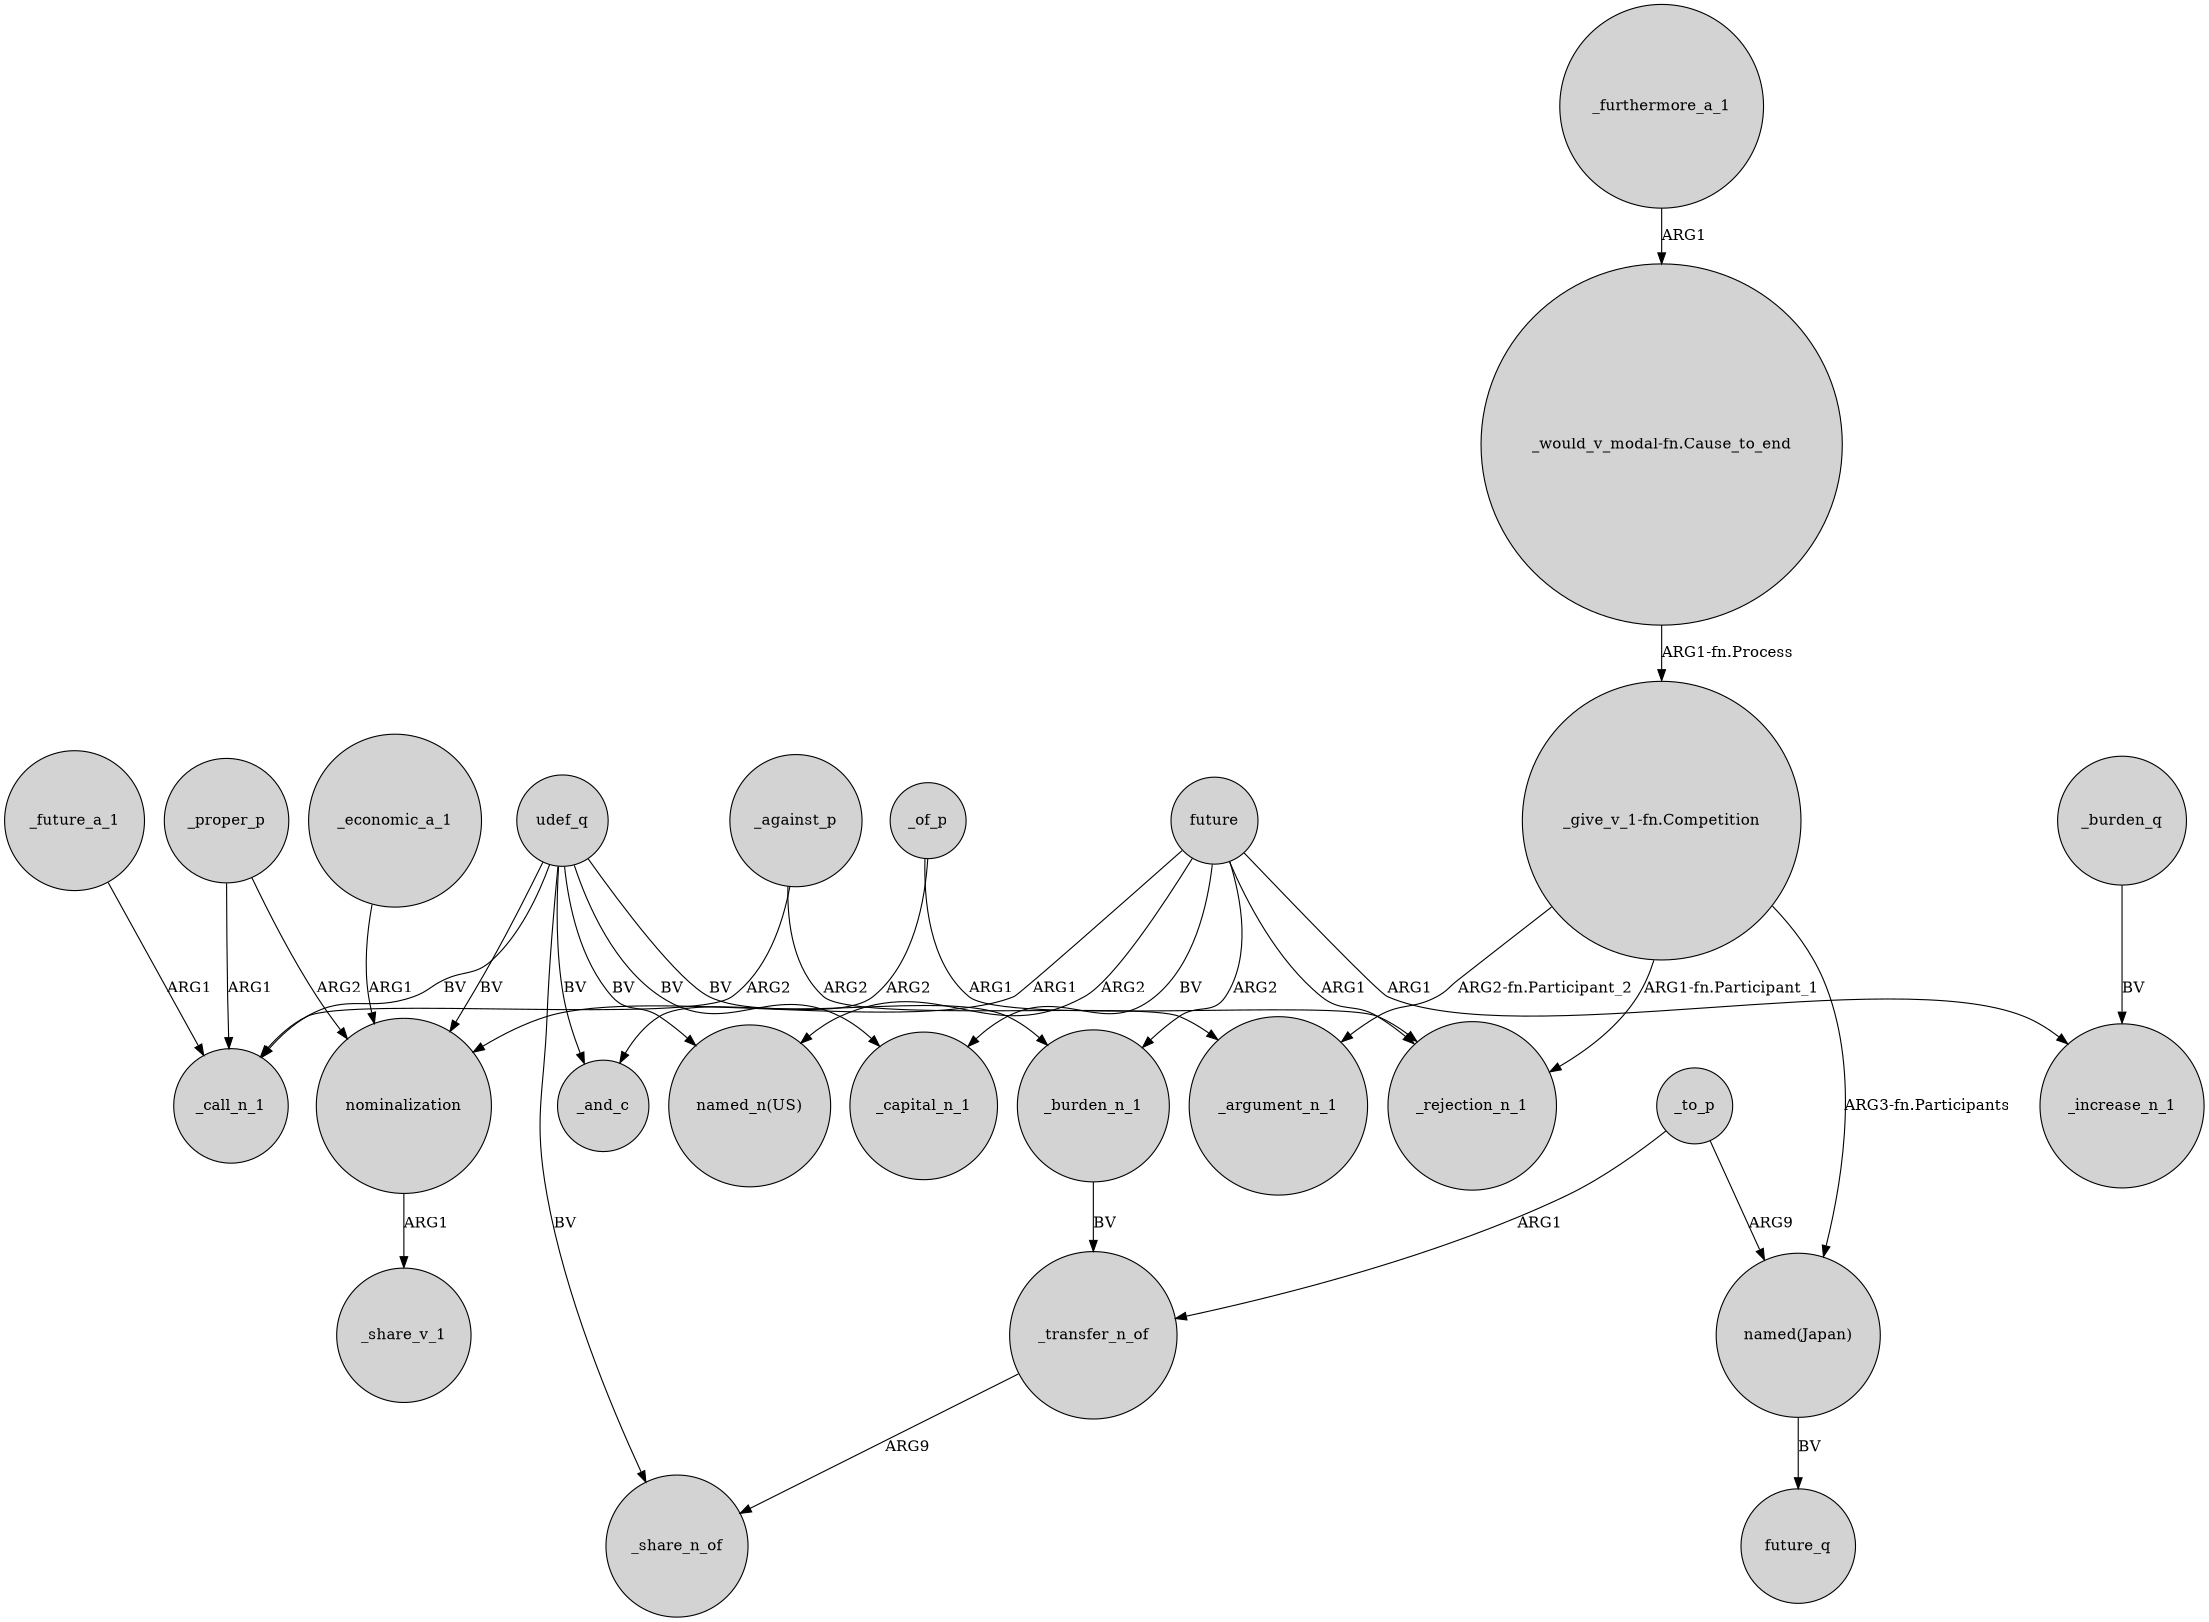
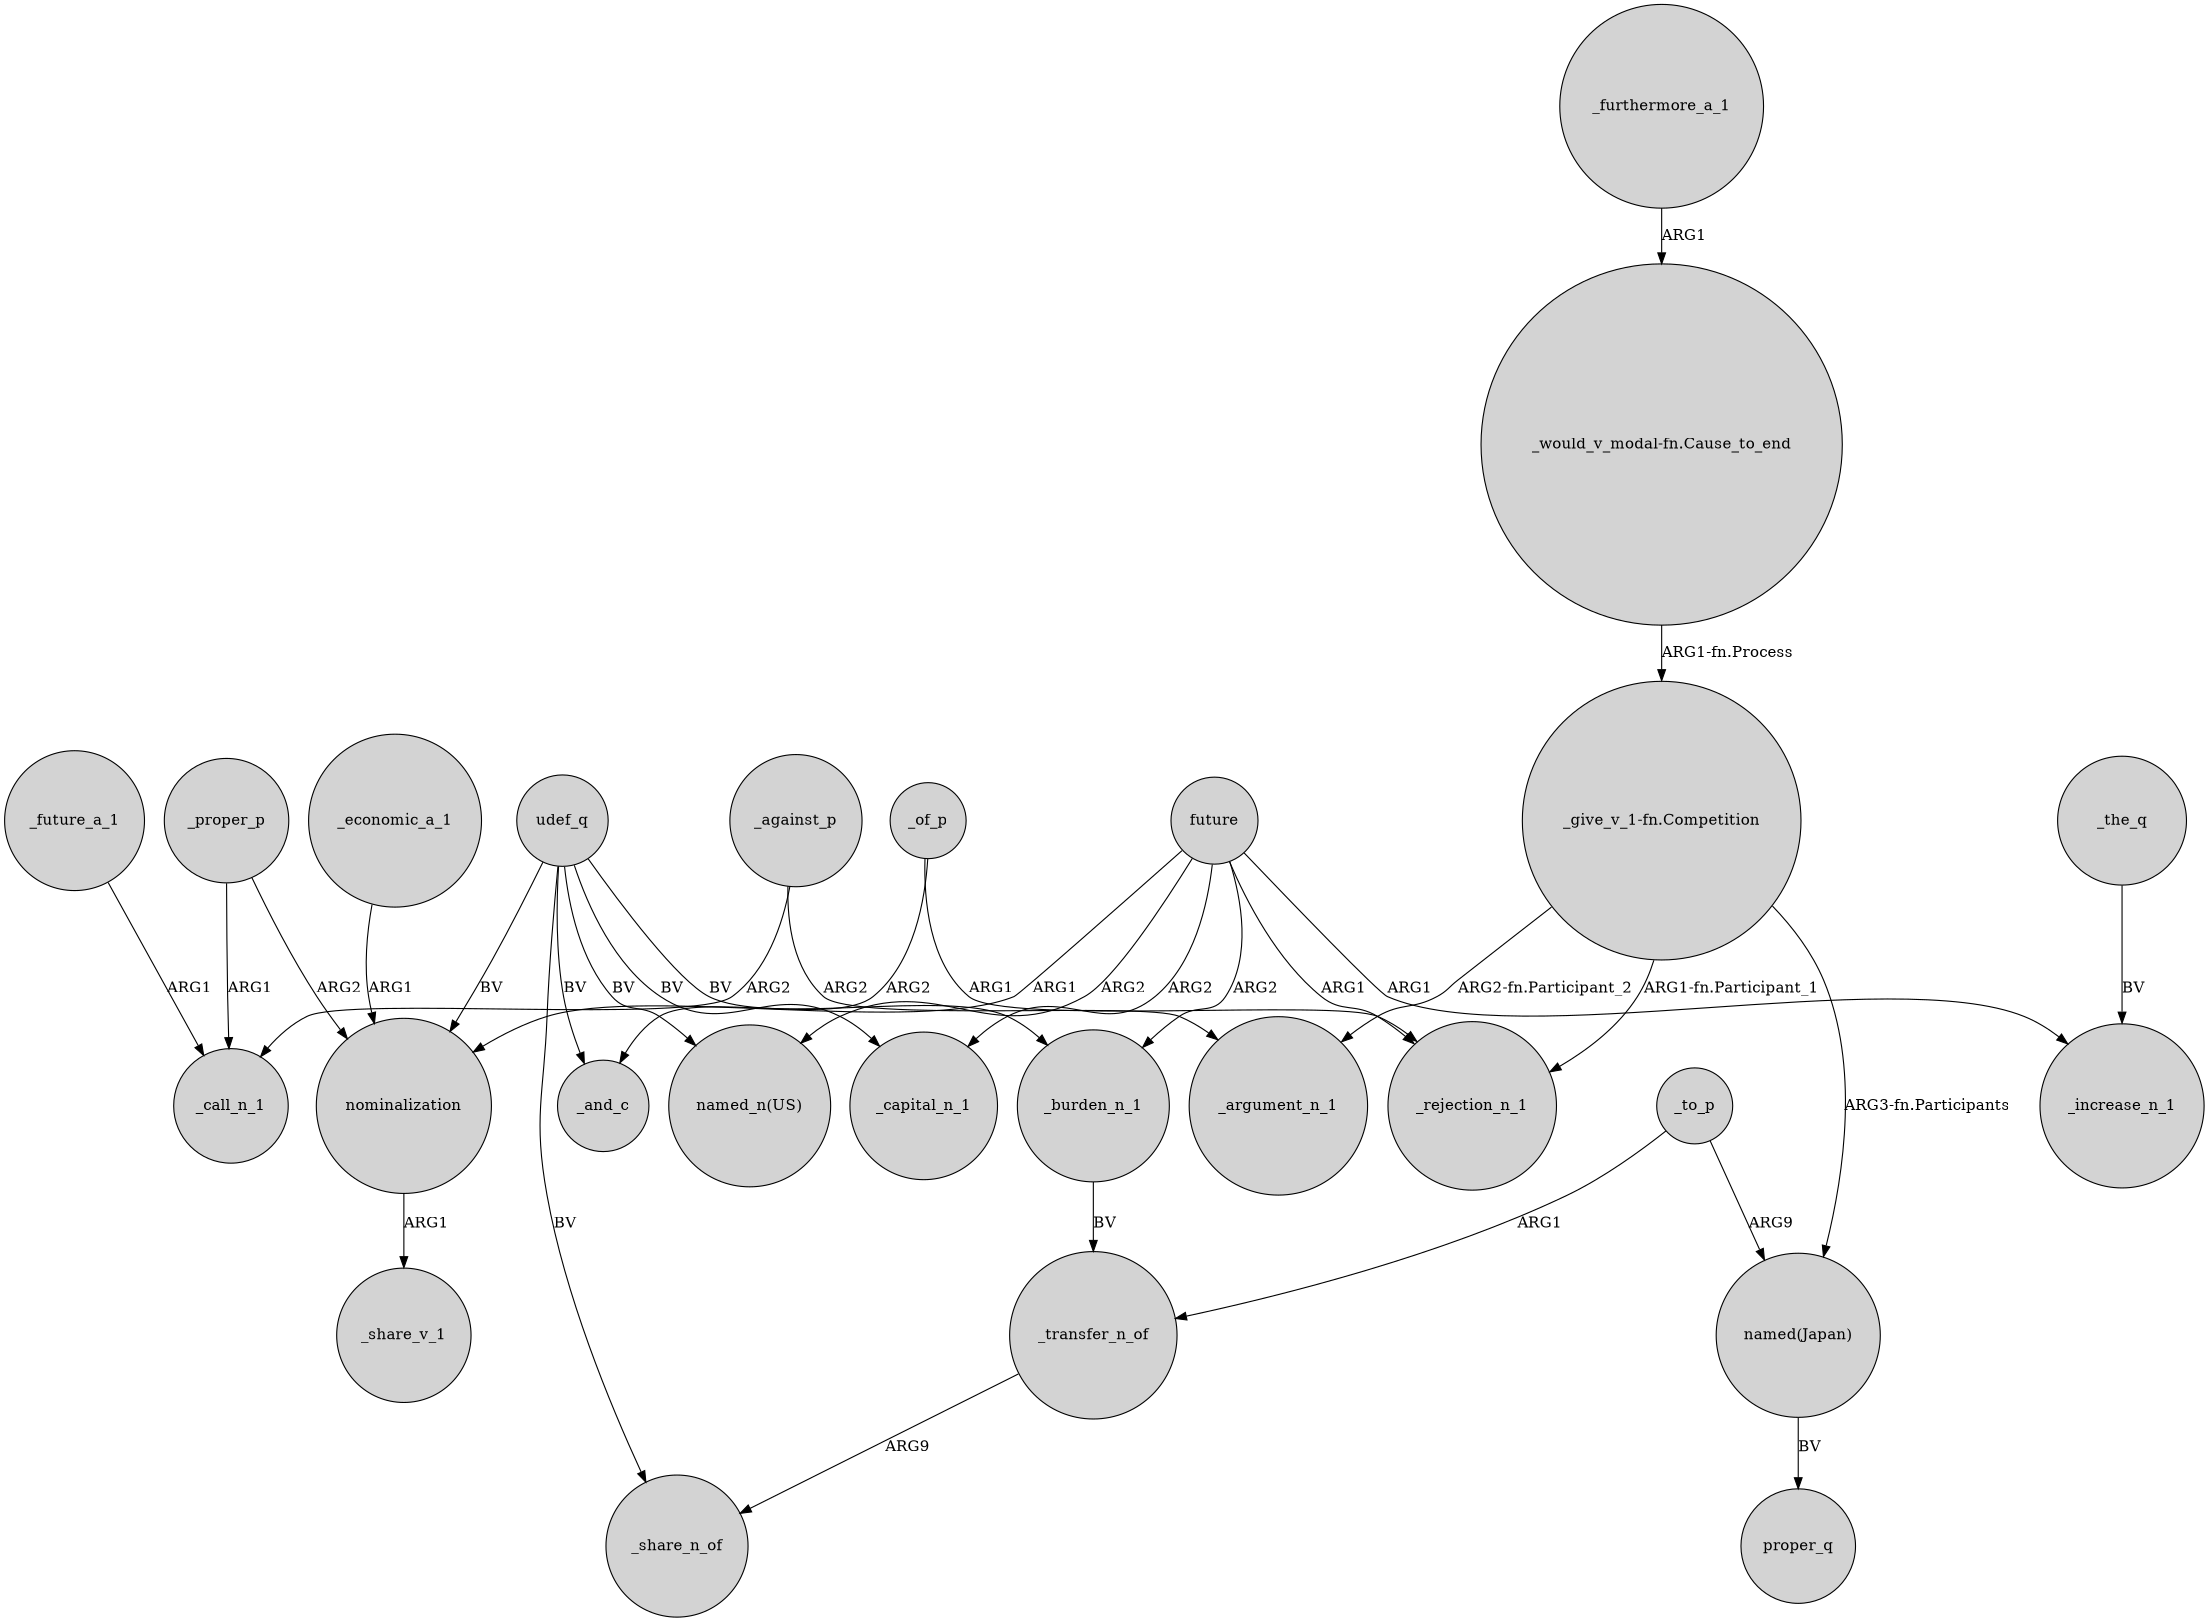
node "_burden_q": label "_burden_q" -> "_the_q"
edge "udef_q" -> "_call_n_1": removed, label "BV"
edge "future" -> "_capital_n_1": label "BV" -> "ARG2"
node "future_q": label "future_q" -> "proper_q"
